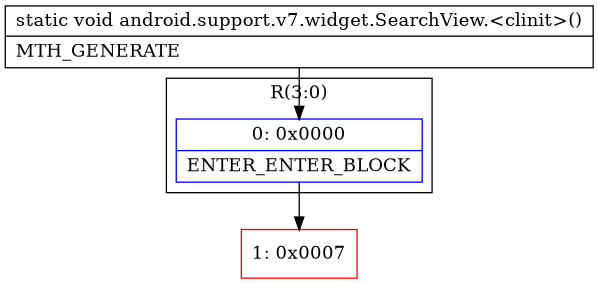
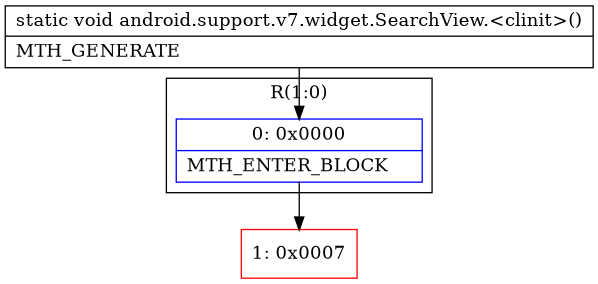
cluster "R(3:0)": label "R(3:0)" -> "R(1:0)"
node "0: 0x0000": text "ENTER_ENTER_BLOCK" -> "MTH_ENTER_BLOCK"
